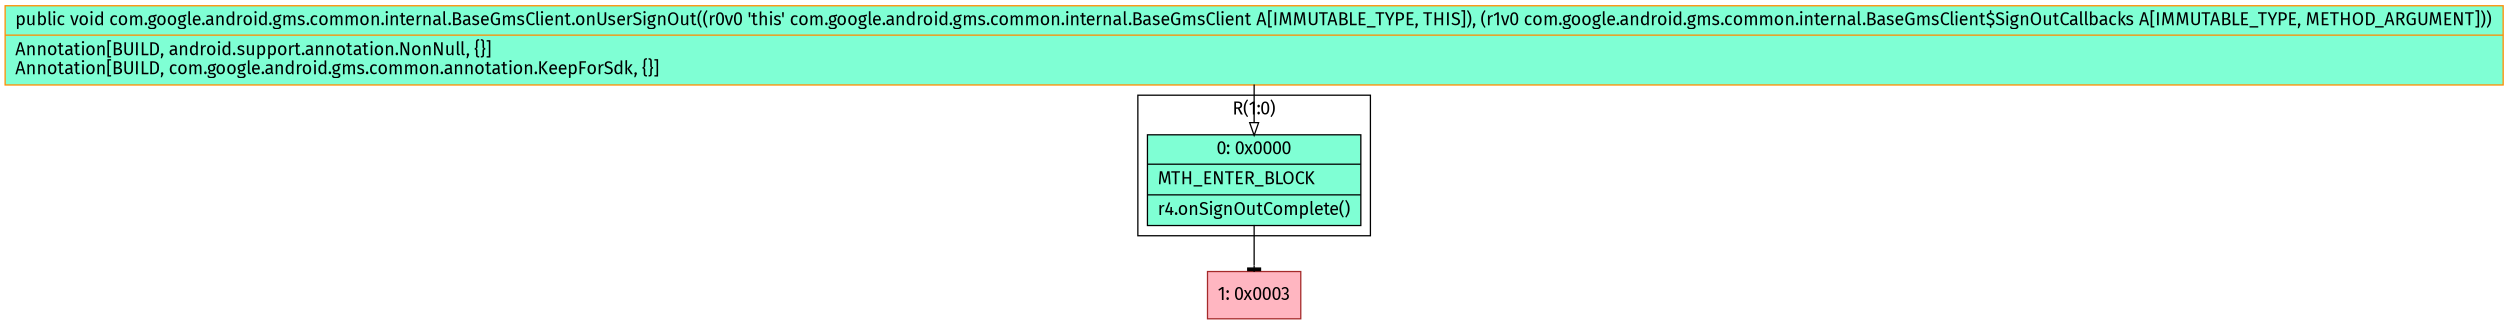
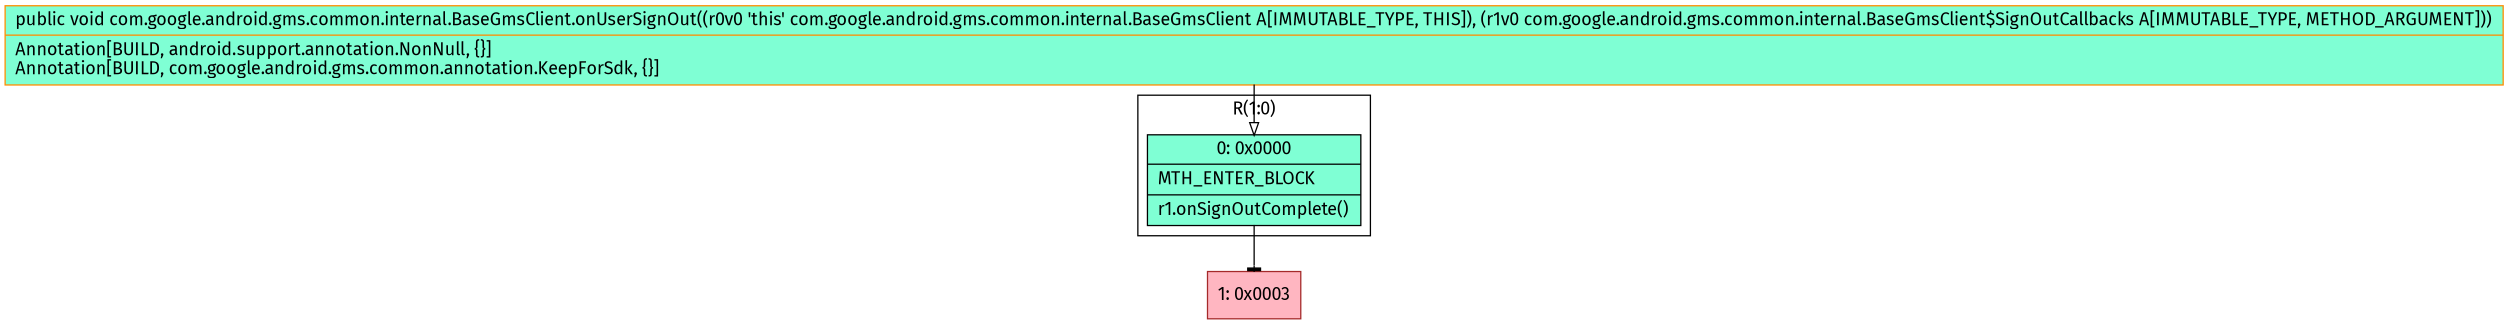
node "0: 0x0000": text "r4.onSignOutComplete()" -> "r1.onSignOutComplete()"
